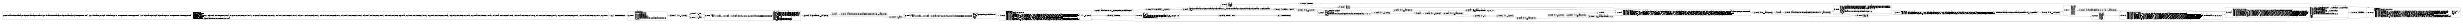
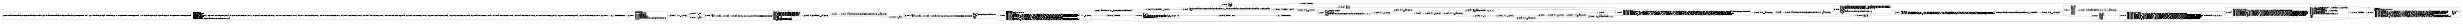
node "86: 0x00bc": added
